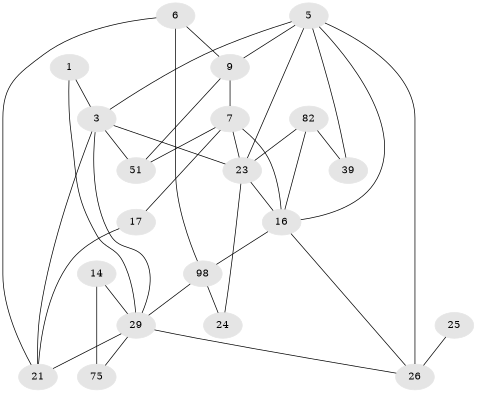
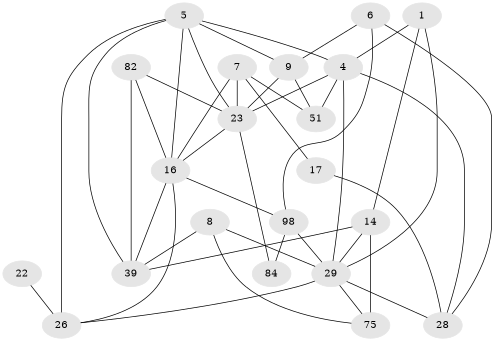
edge "9" -- "7": now "9" -- "23"
node "3": label "3" -> "4"
edge "1" -- "14": added
edge "16" -- "39": added
node "8": added
edge "14" -- "39": added
node "24": label "24" -> "84"
node "25": label "25" -> "22"
node "21": label "21" -> "28"
